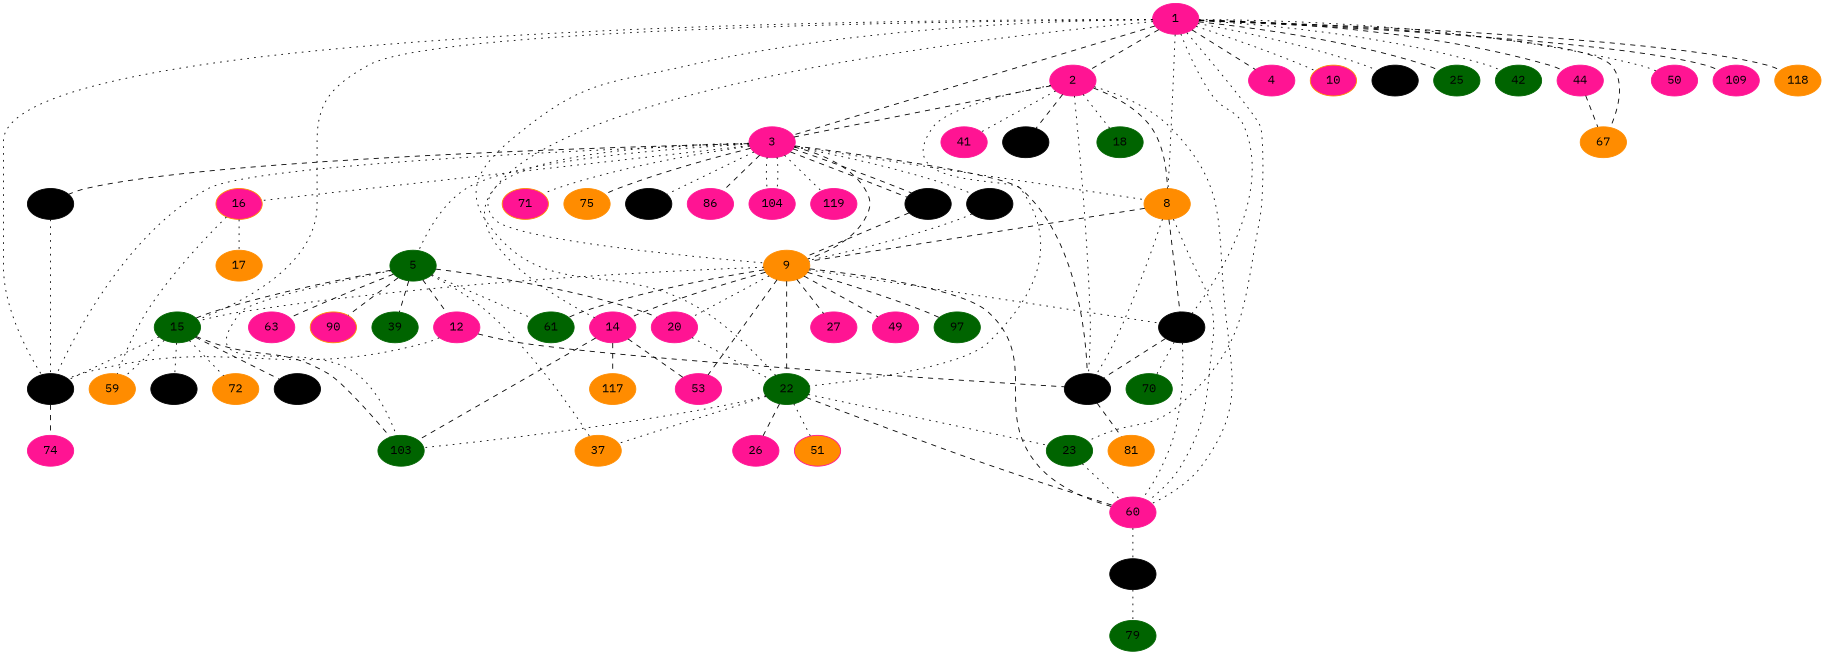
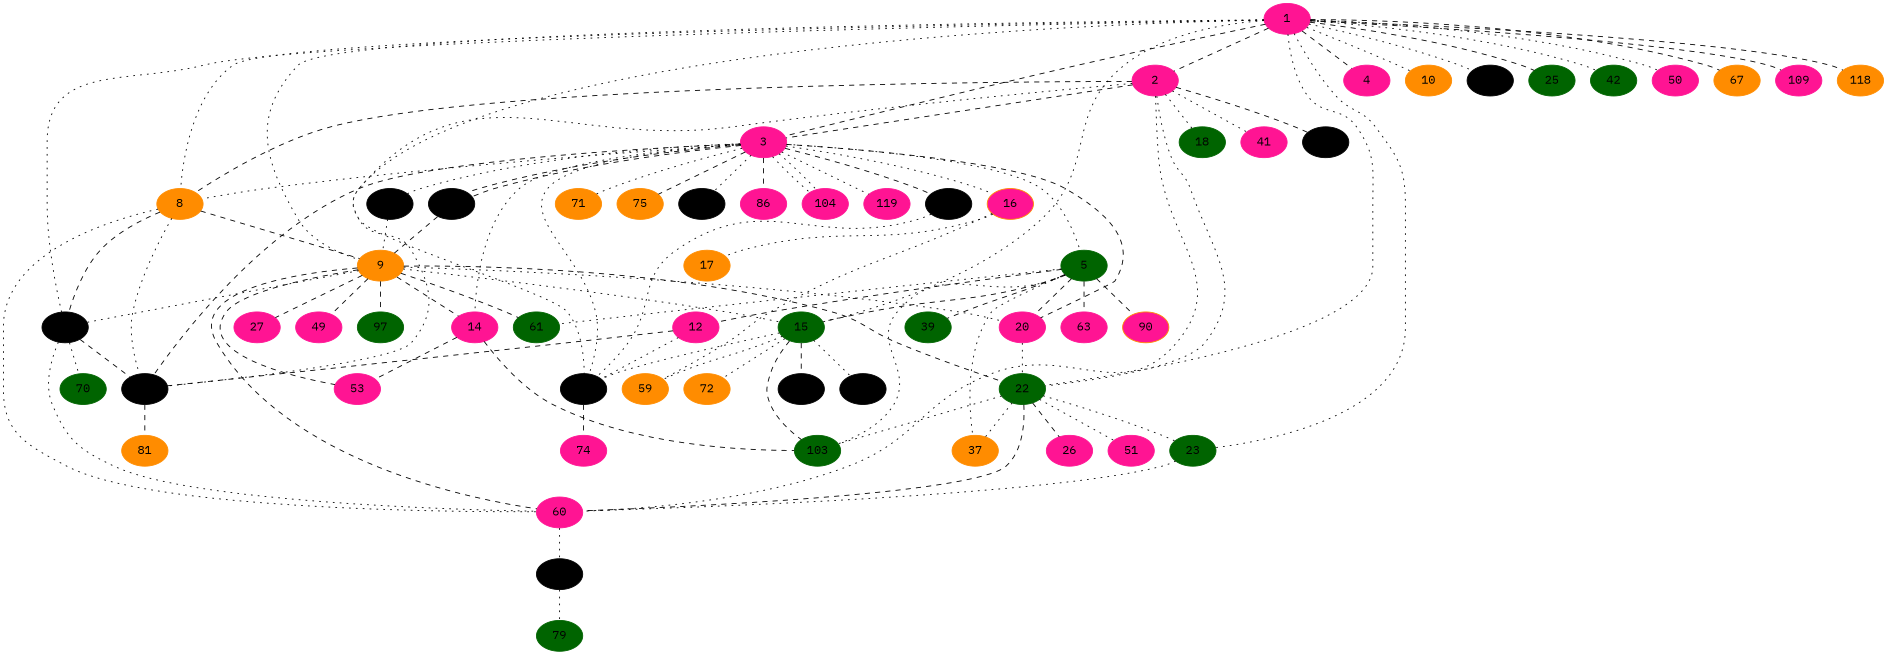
node "10": fillcolor deeppink -> darkorange
node "44": removed
edge "3" -- "9": now "3" -- "20"
node "71": fillcolor deeppink -> darkorange
node "117": removed
node "51": fillcolor darkorange -> deeppink
